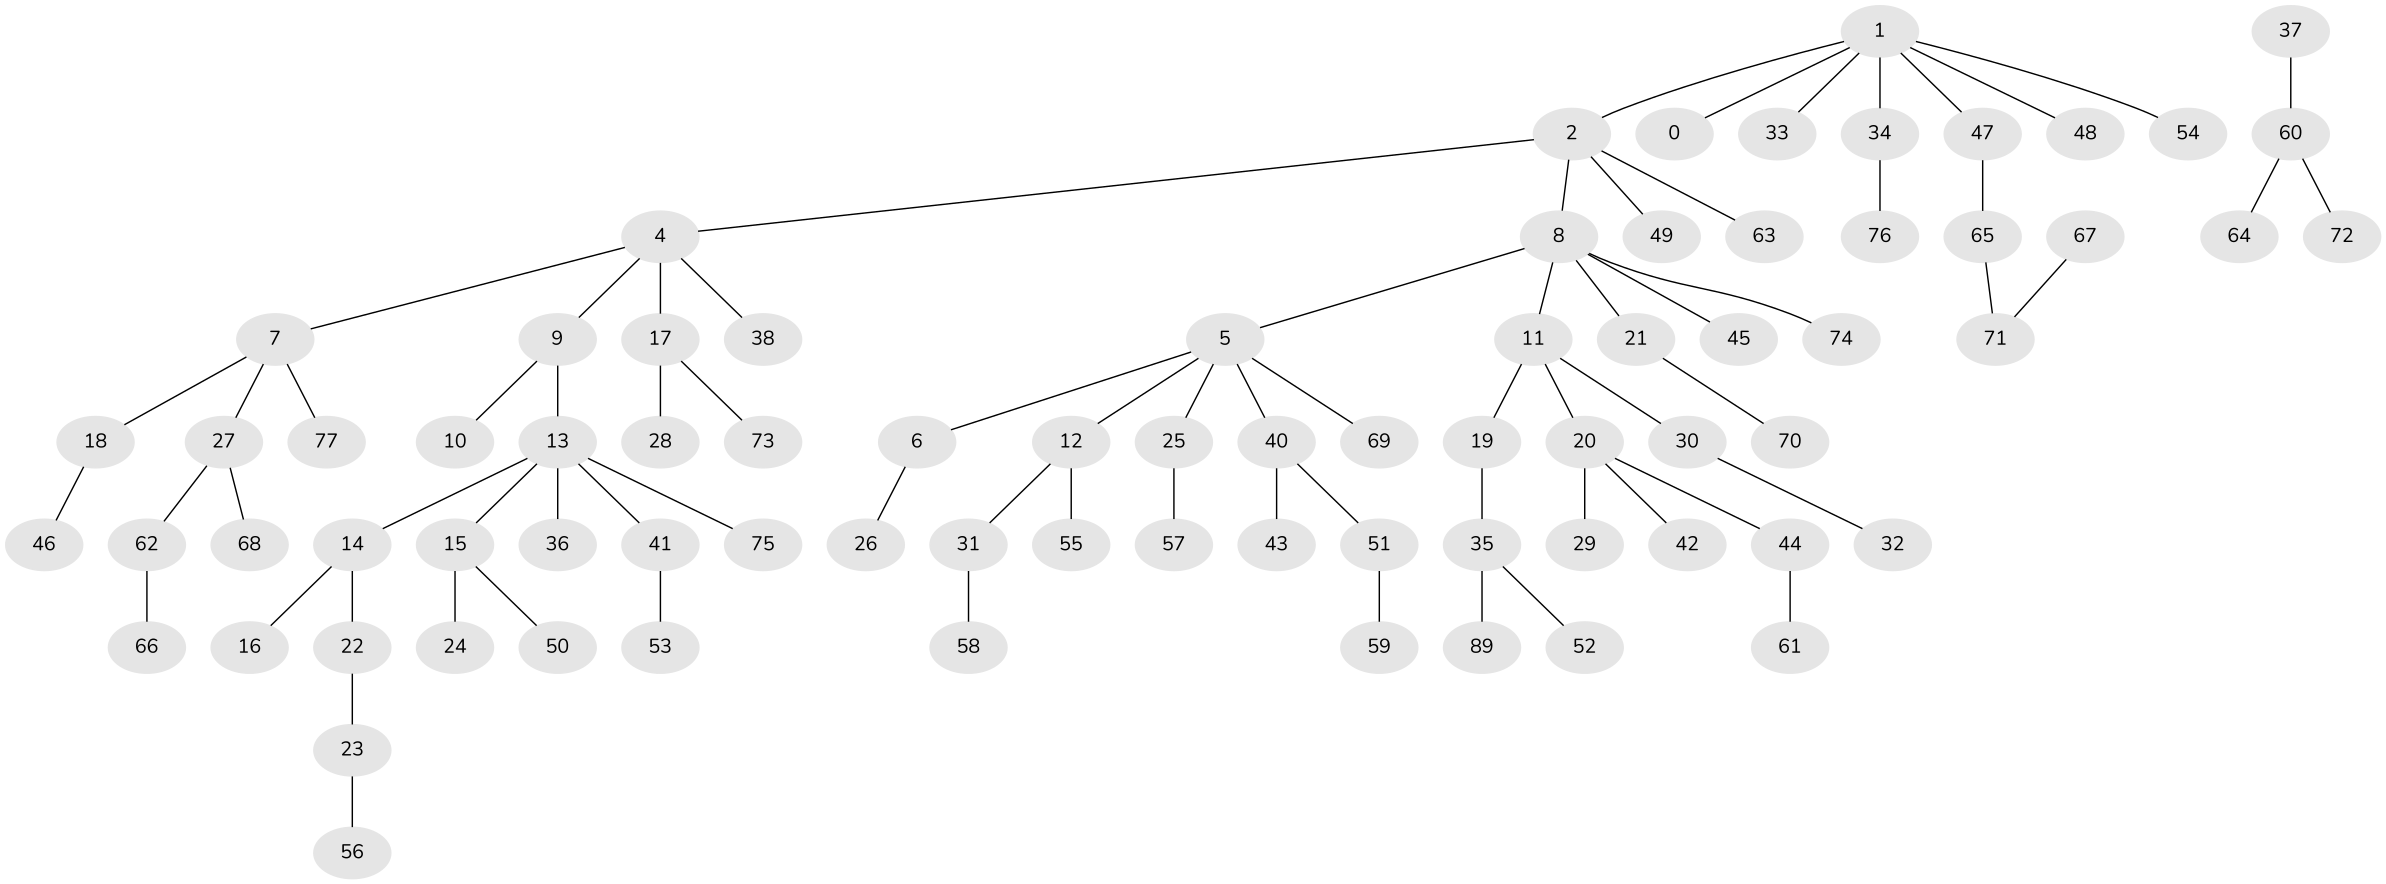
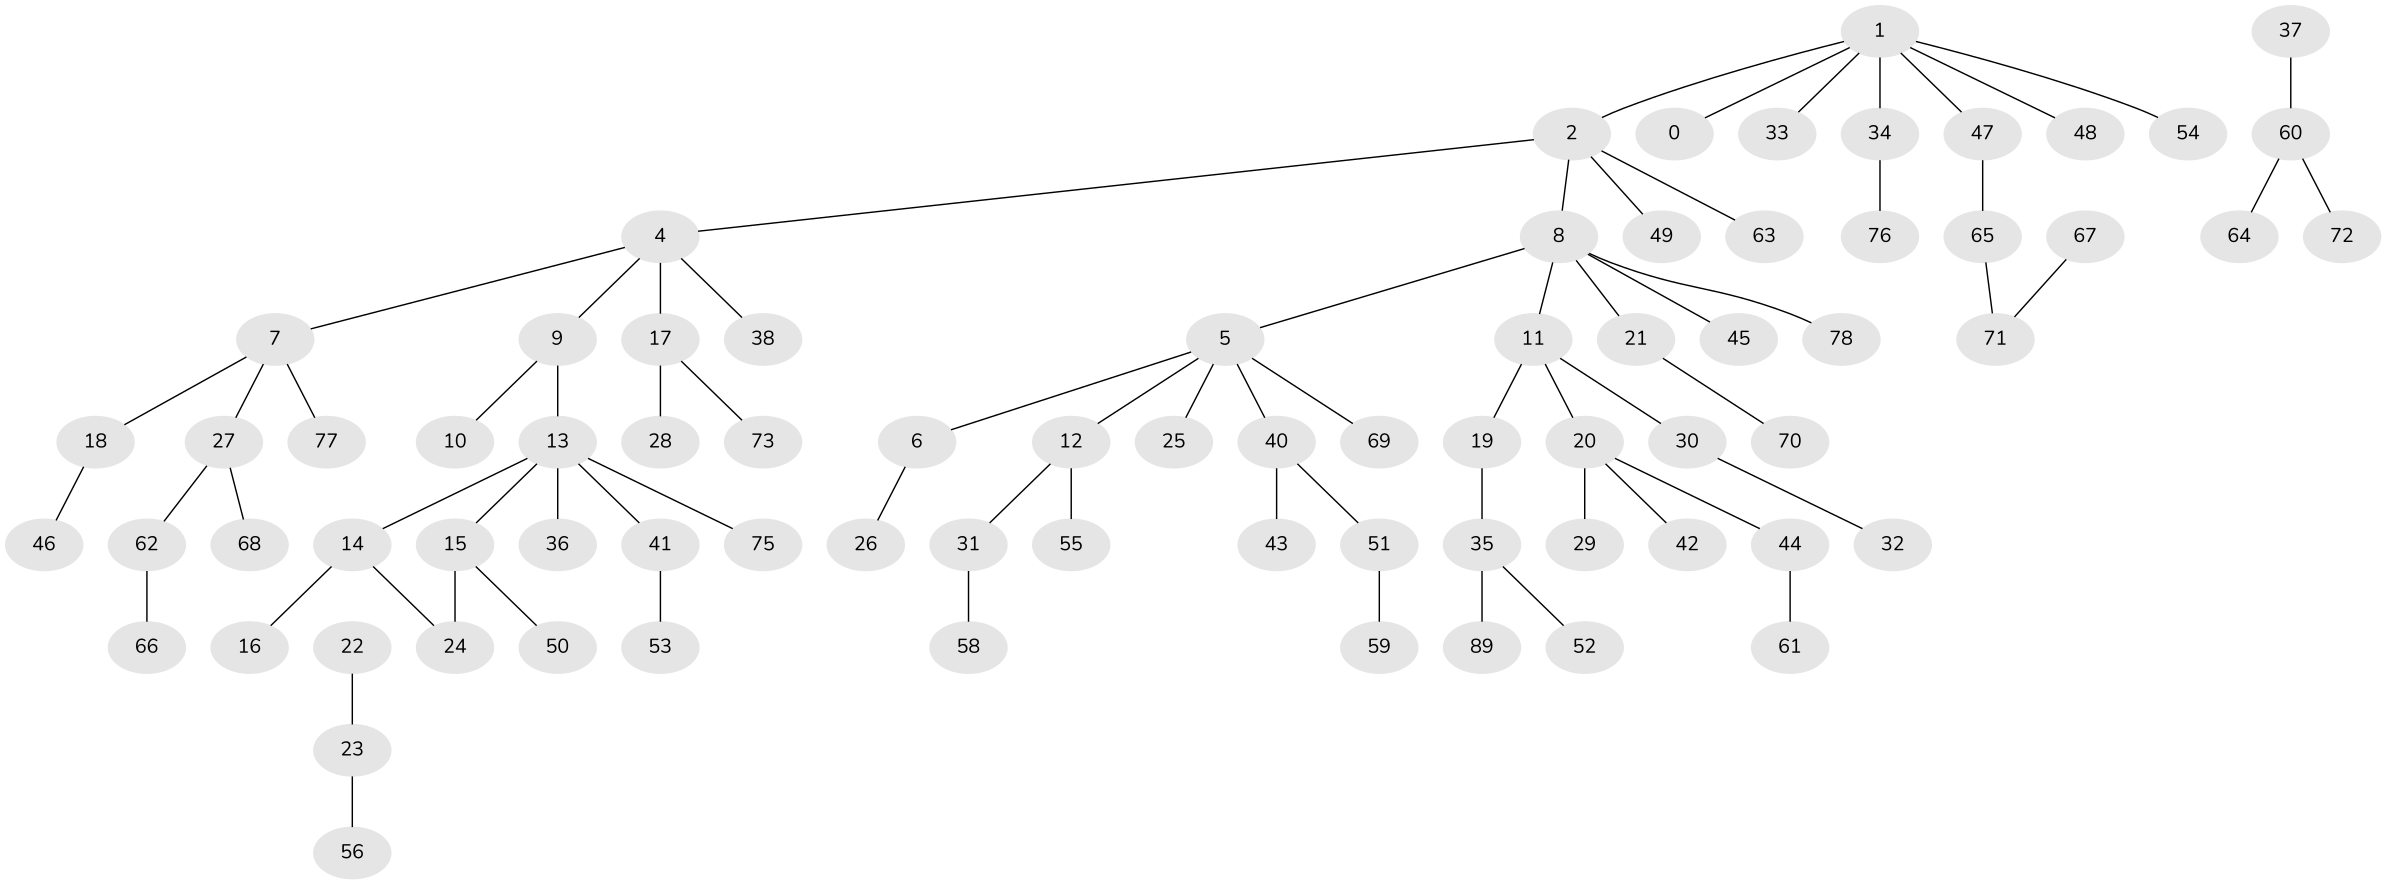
node "74": label "74" -> "78"
node "57": removed
edge "14" -- "22": now "14" -- "24"
